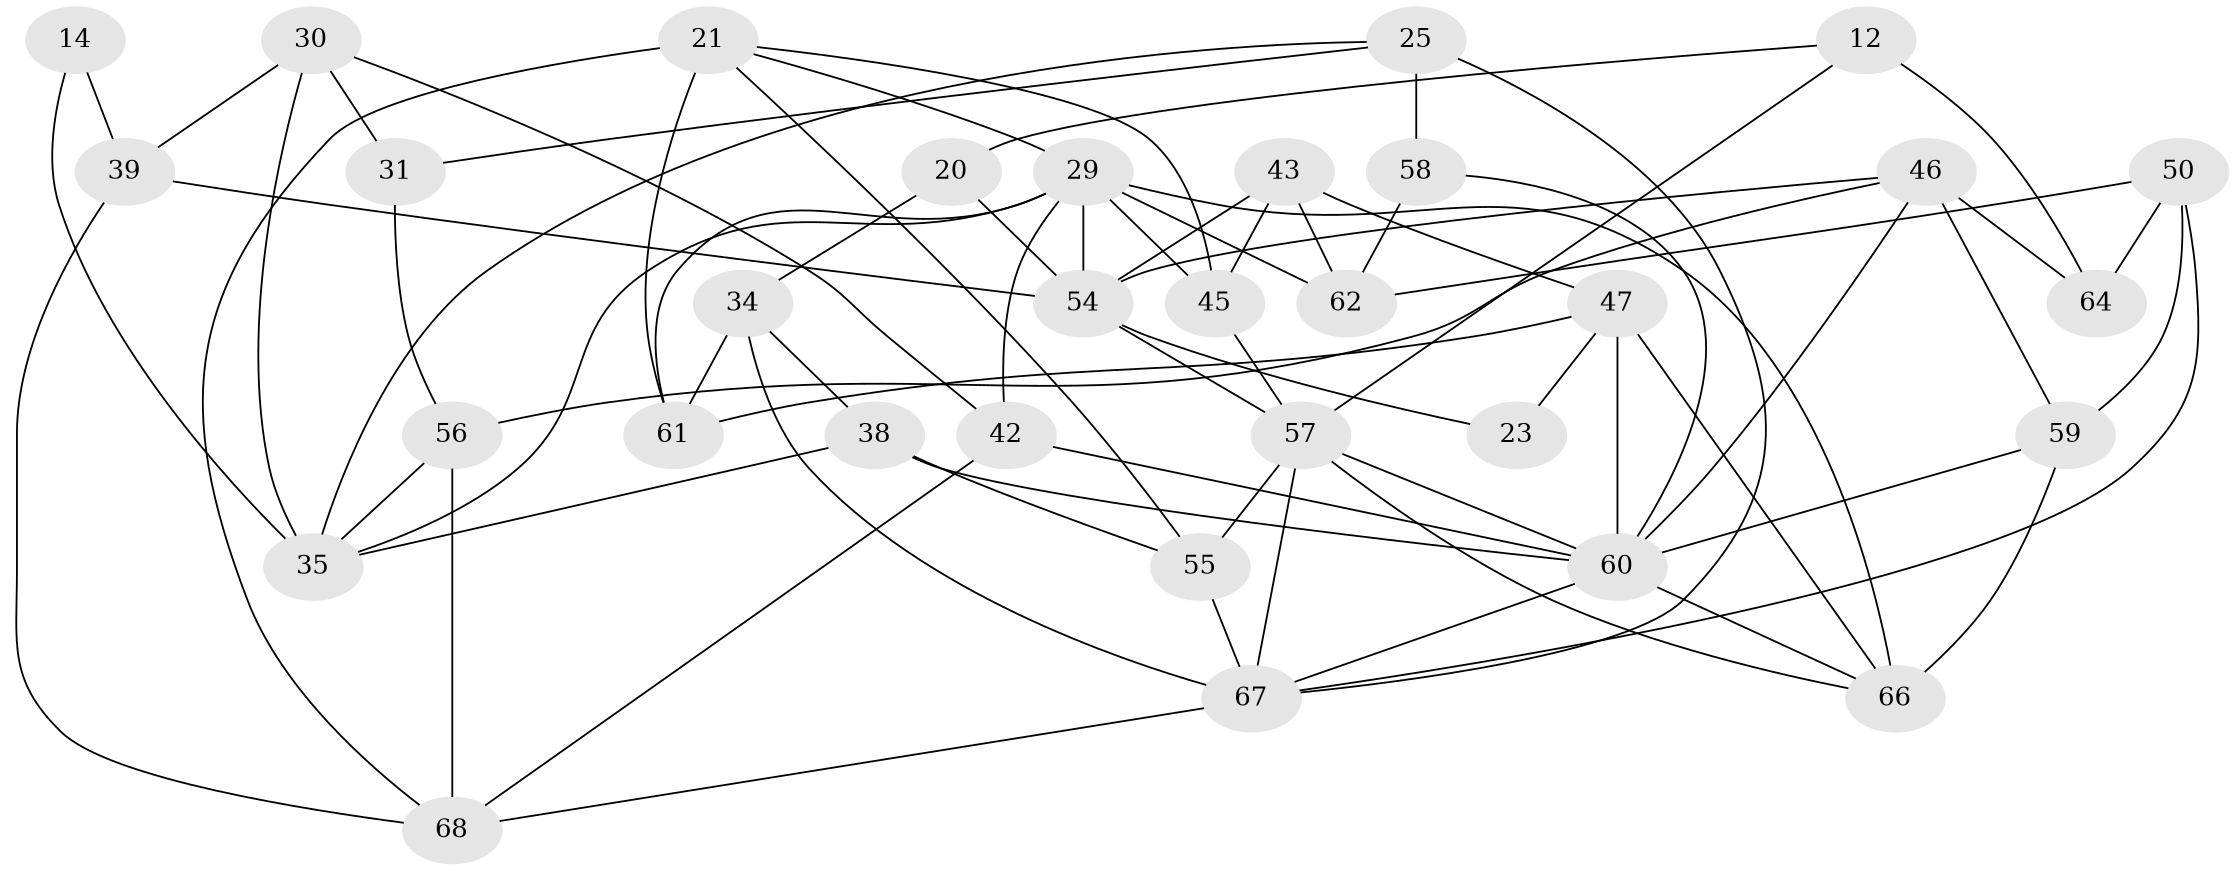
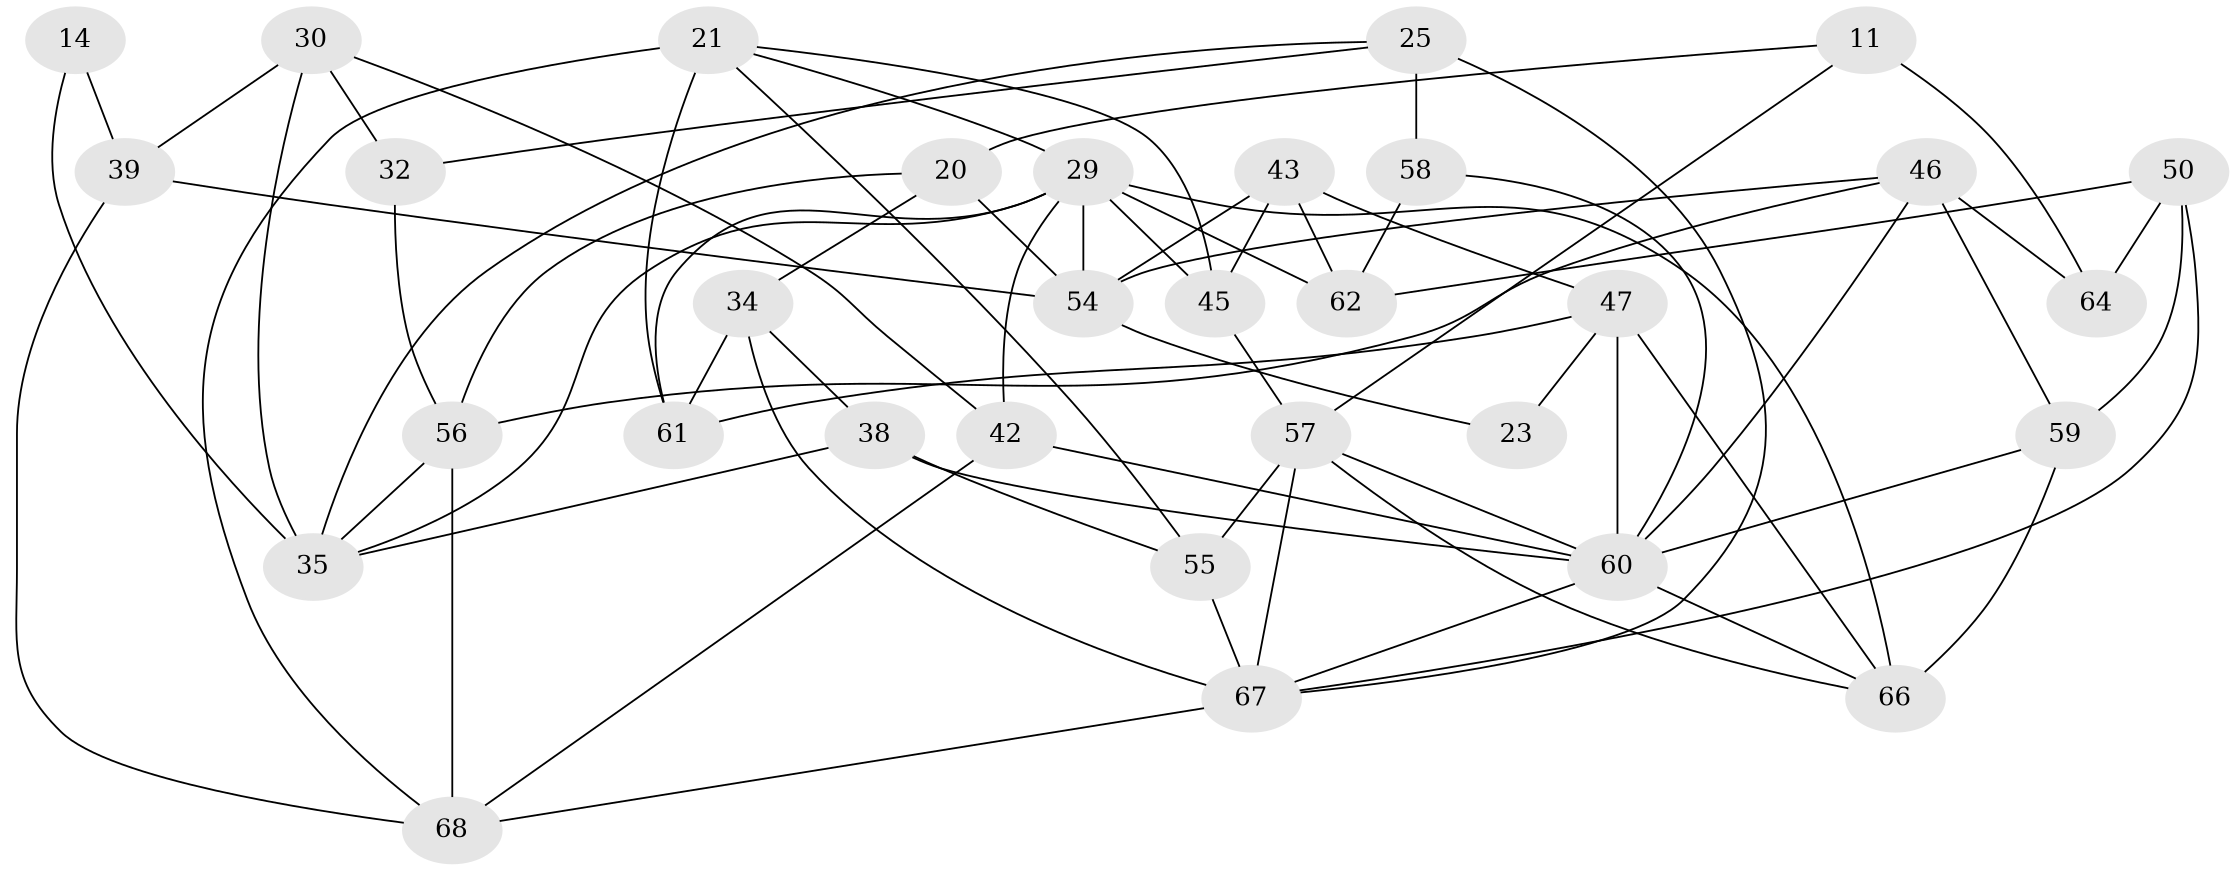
node "12": label "12" -> "11"
node "31": label "31" -> "32"
edge "20" -- "56": added
edge "54" -- "57": removed
